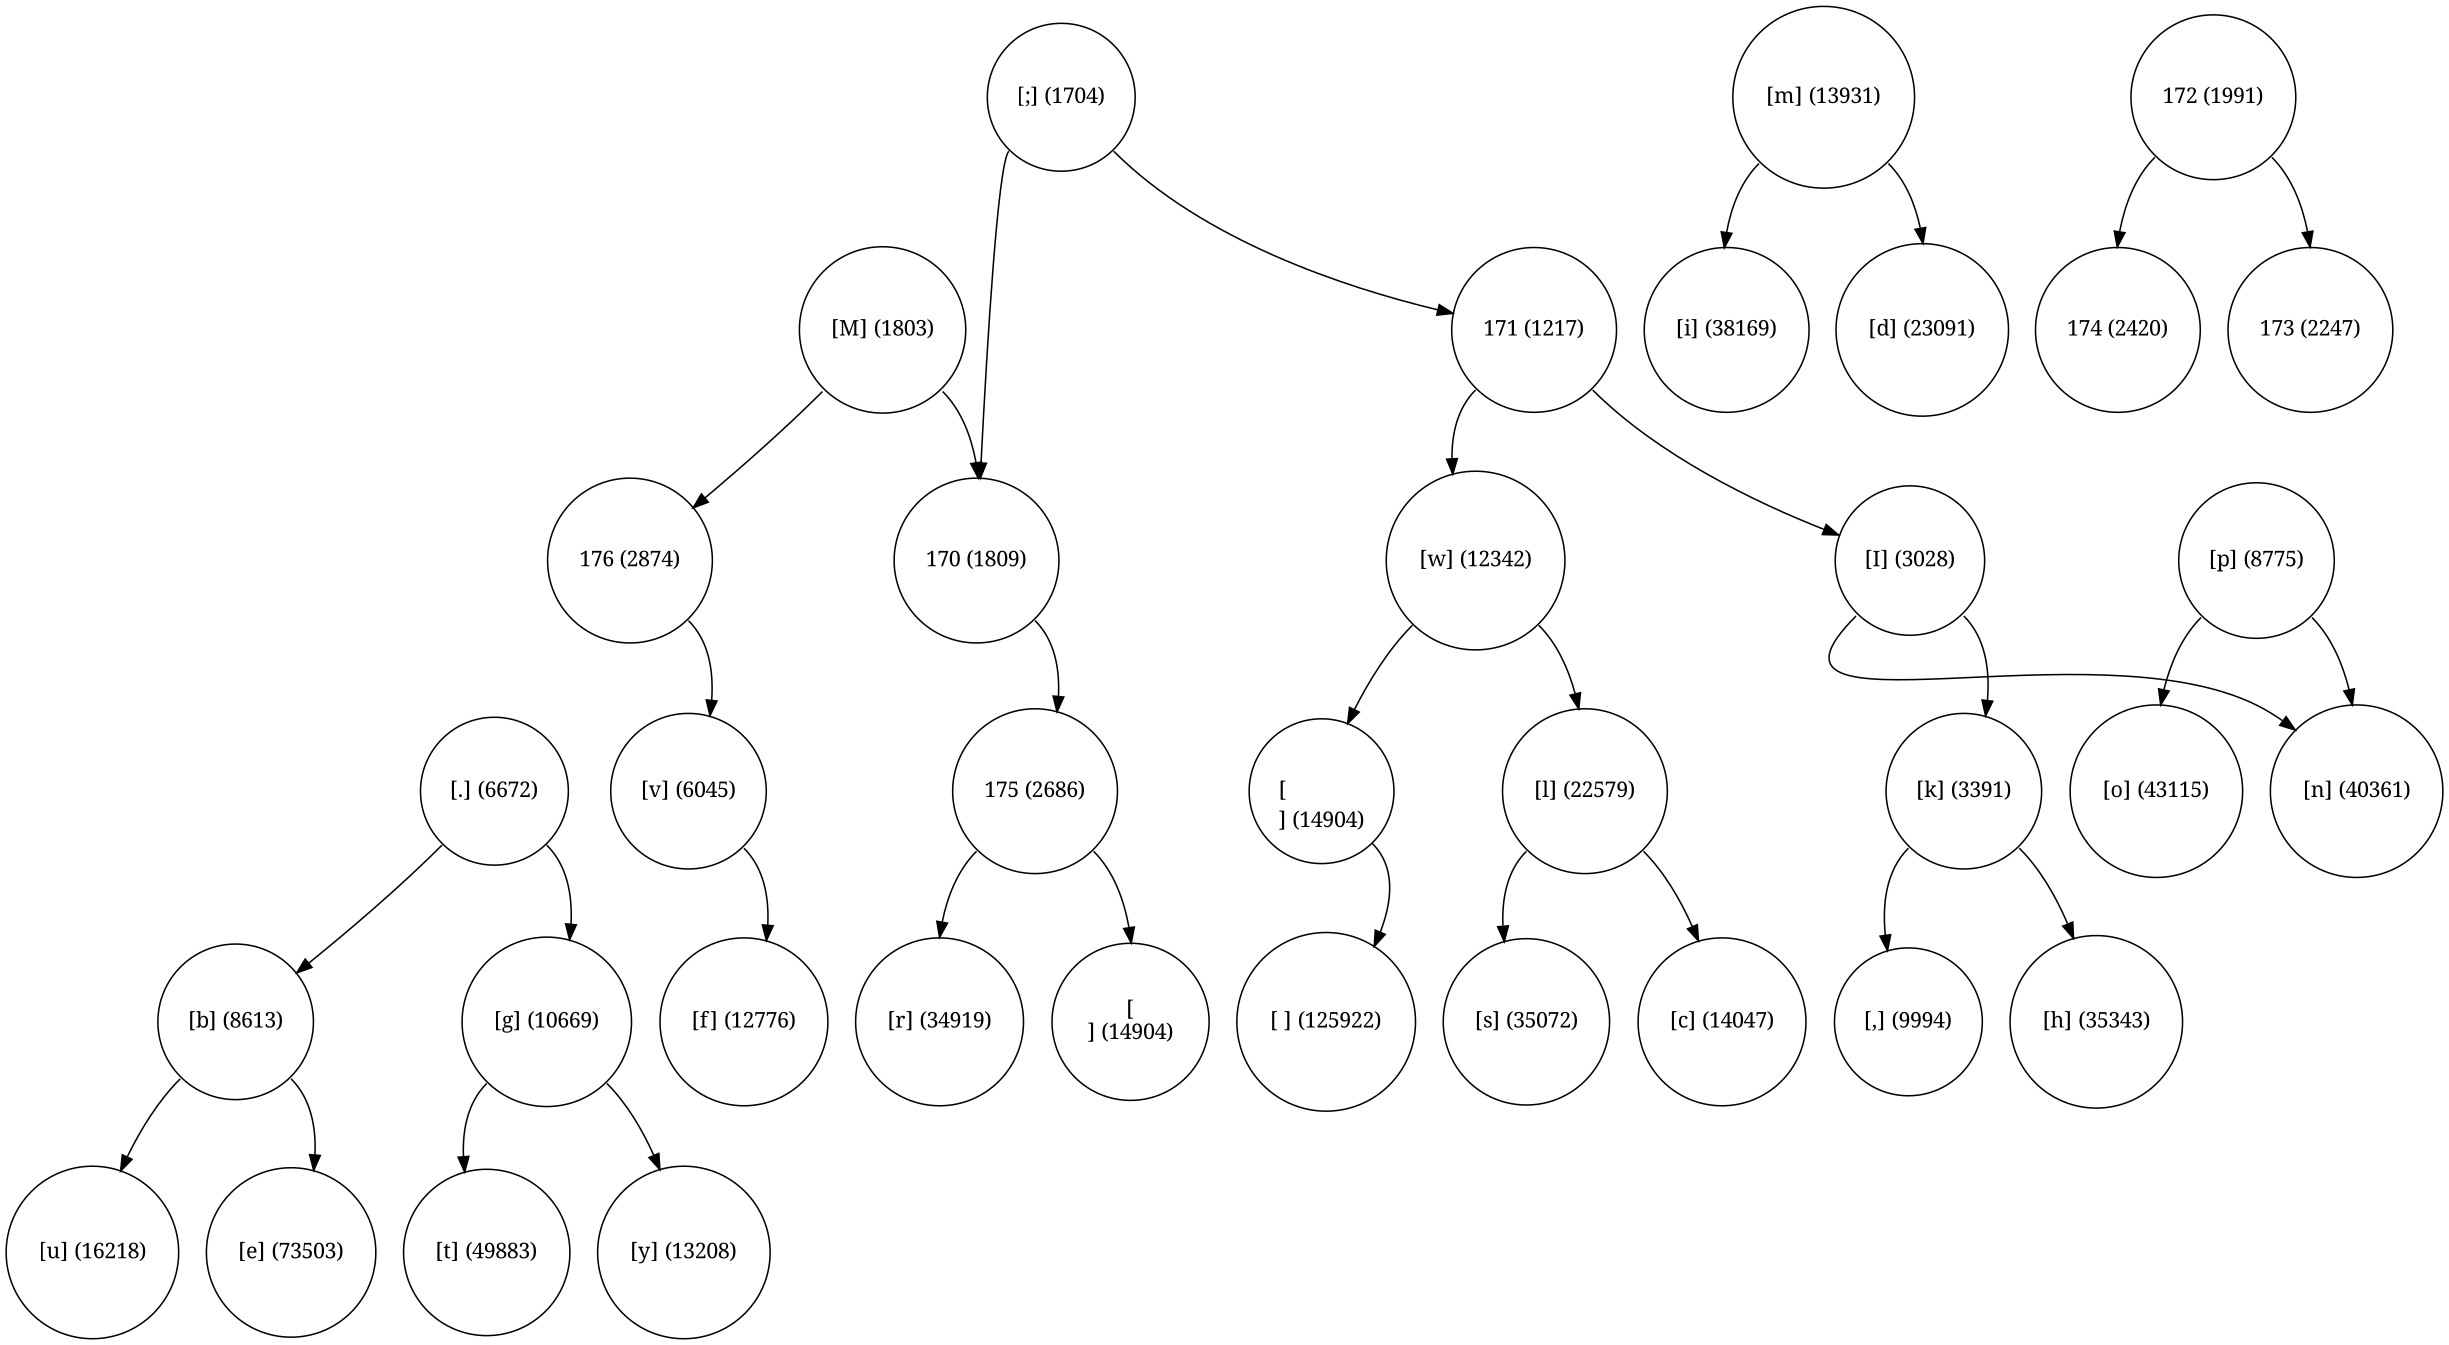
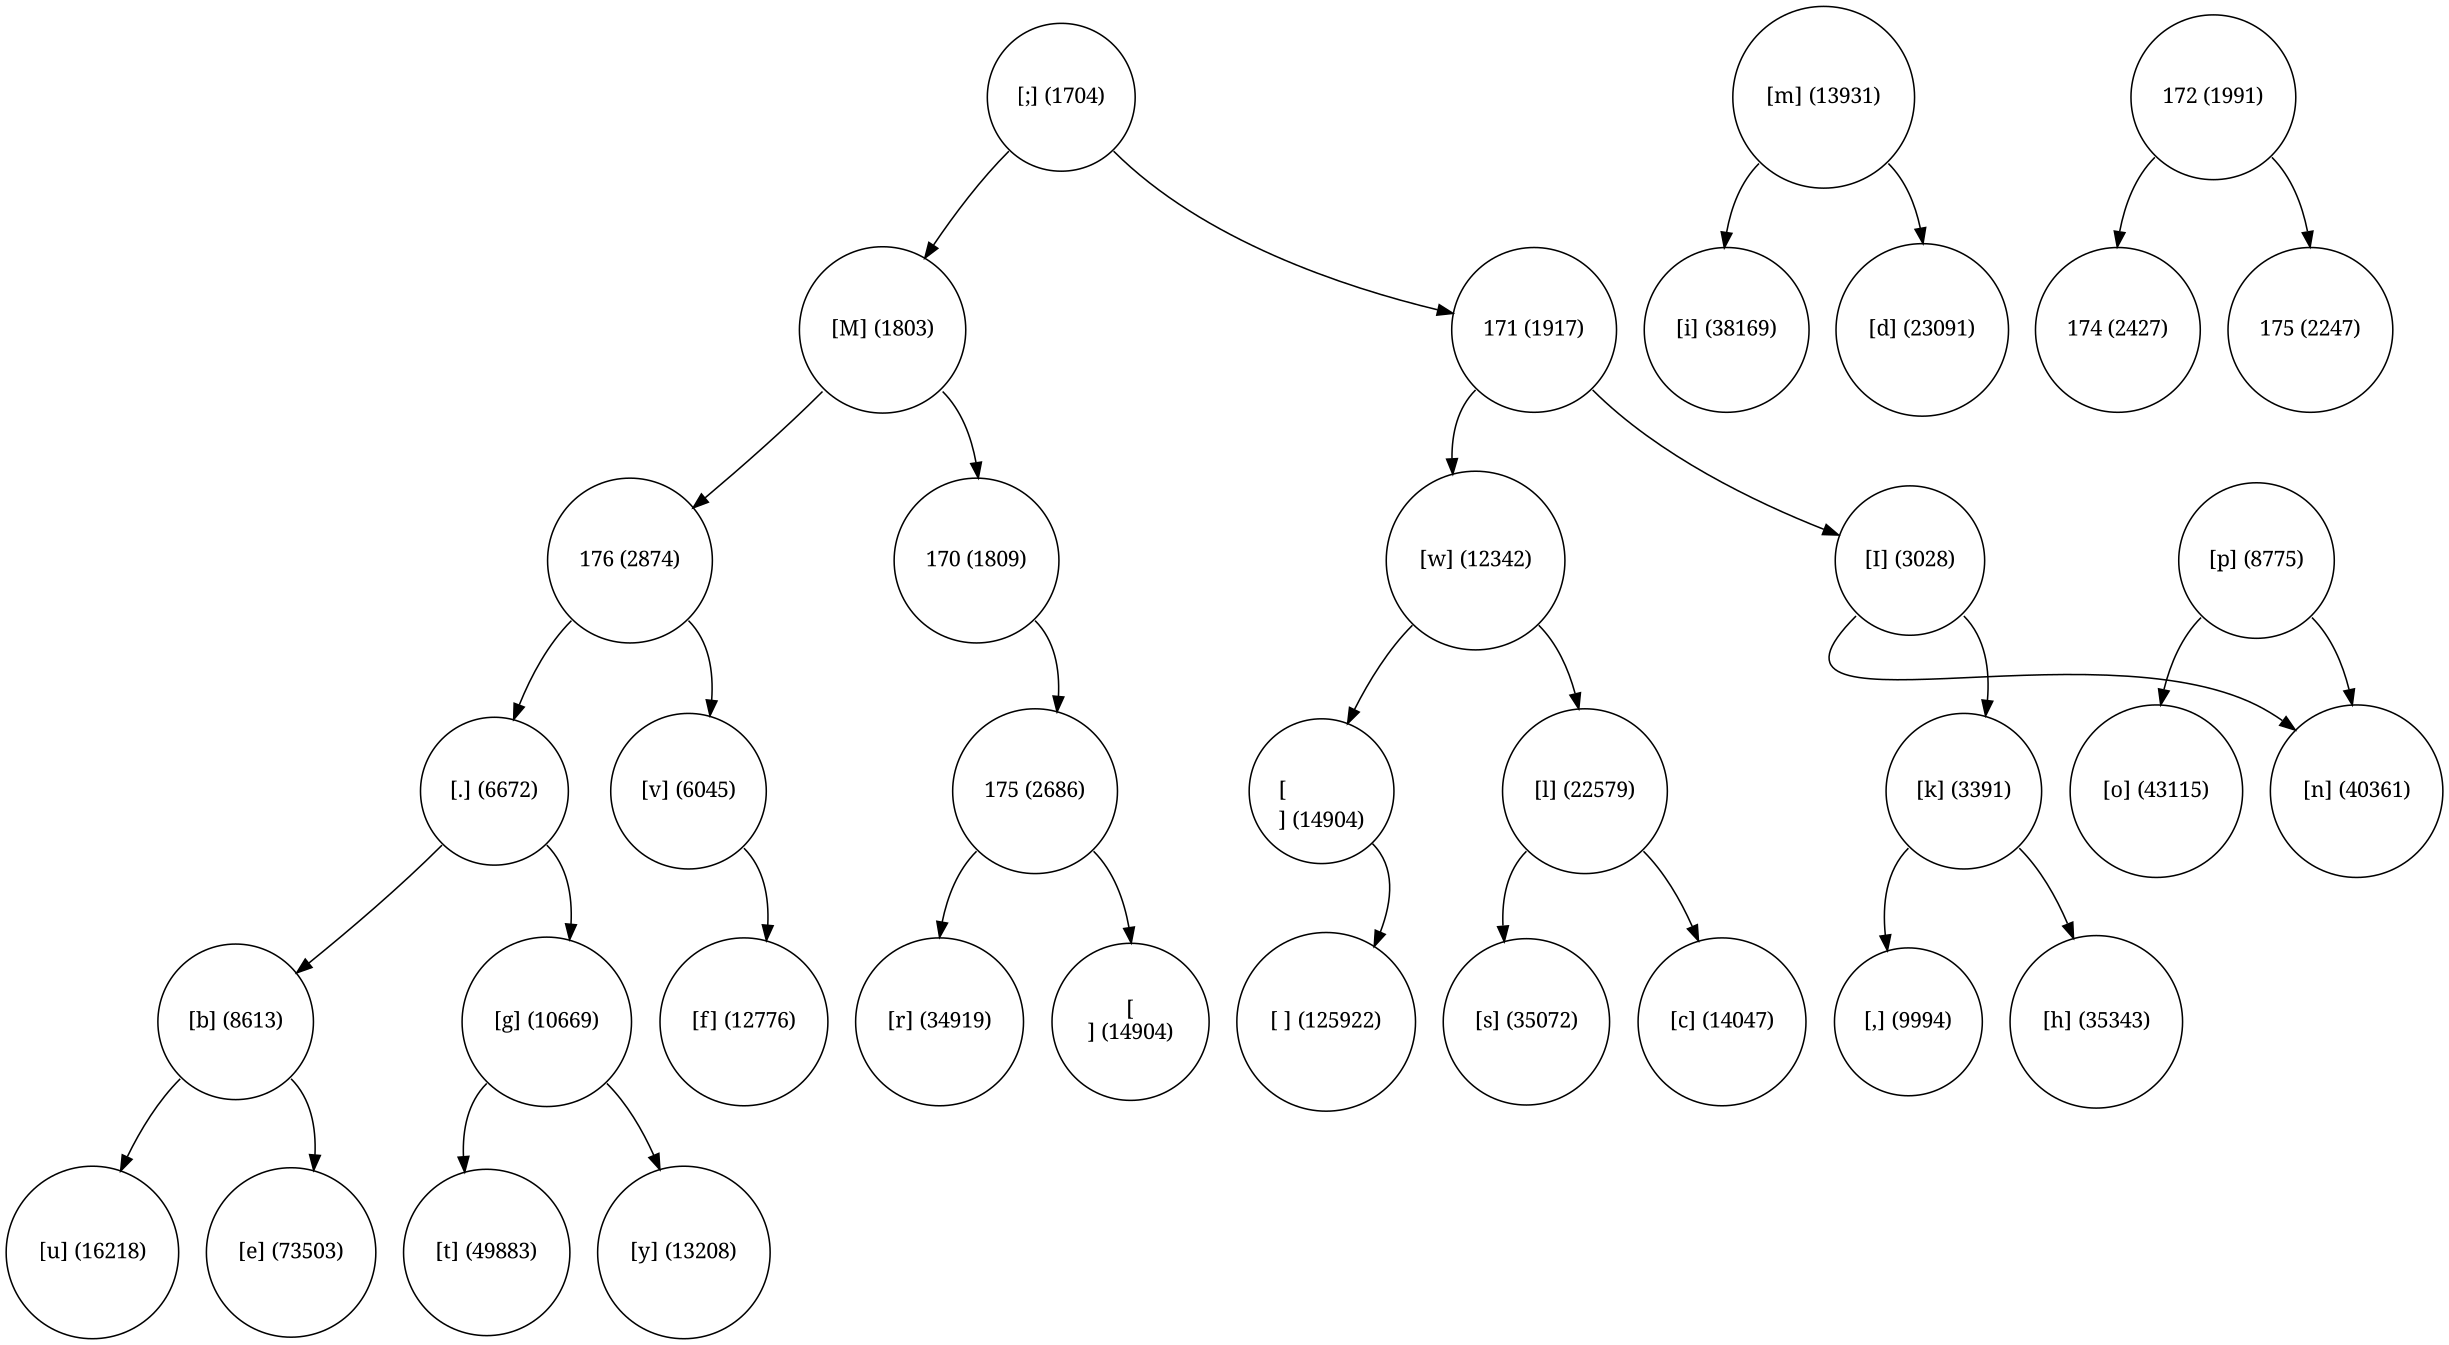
edge "[;] (1704)" -> "170 (1809)": now "[;] (1704)" -> "[M] (1803)"
node "171 (1217)": label "171 (1217)" -> "171 (1917)"
node "174 (2420)": label "174 (2420)" -> "174 (2427)"
node "173 (2247)": label "173 (2247)" -> "175 (2247)"
edge "176 (2874)" -> "[.] (6672)": added
